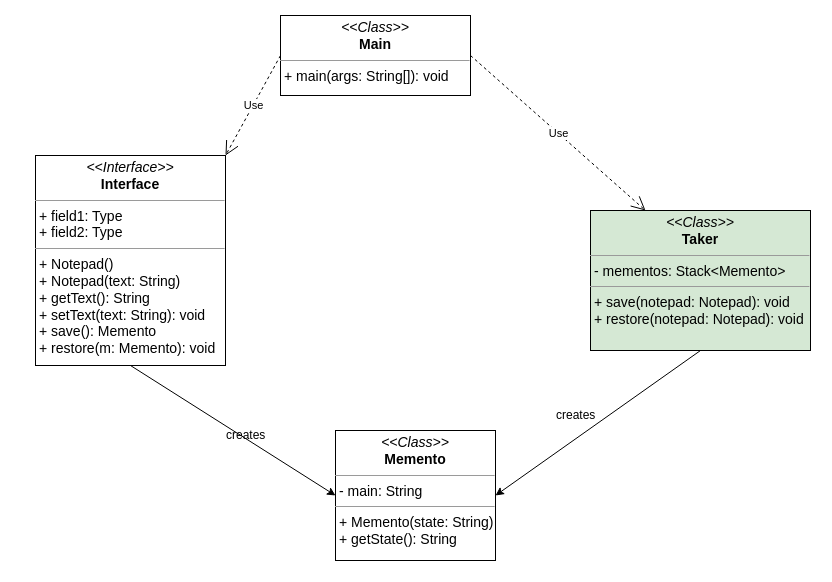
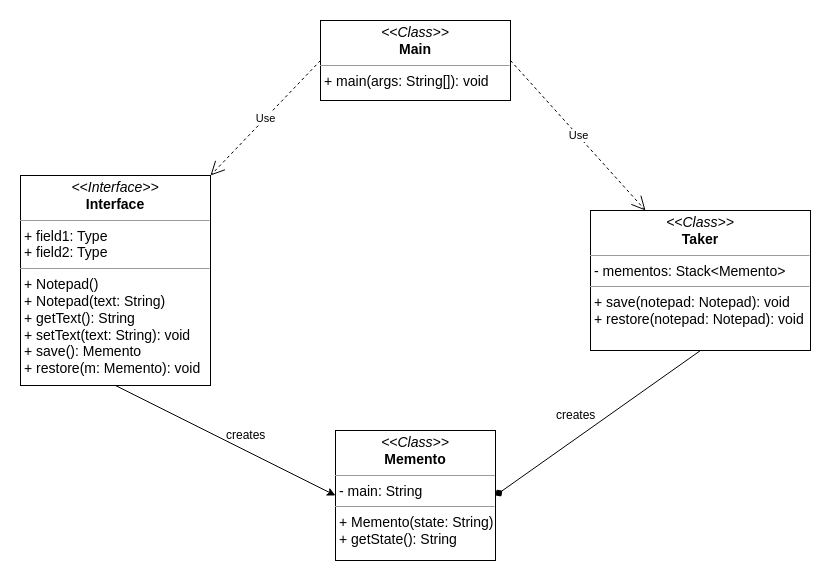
node "<<Class>> Main + main(args: String[]): void": moved (376, 56) -> (416, 61)
node "<<Interface>> Interface + field1: Type + field2: Type + Notepad() + Notepad(text: String) + getText(): String + setText(text: String): void + save(): Memento + restore(m: Memento): void": moved (131, 261) -> (116, 281)
node "<<Class>> Taker - mementos: Stack<Memento> + save(notepad: Notepad): void + restore(notepad: Notepad): void": fillcolor #d5e8d4 -> #ffffff
edge "<<Class>> Taker - mementos: Stack<Memento> + save(notepad: Notepad): void + restore(notepad: Notepad): void" -> "<<Class>> Memento - main: String + Memento(state: String) + getState(): String": arrowhead classic -> diamond
